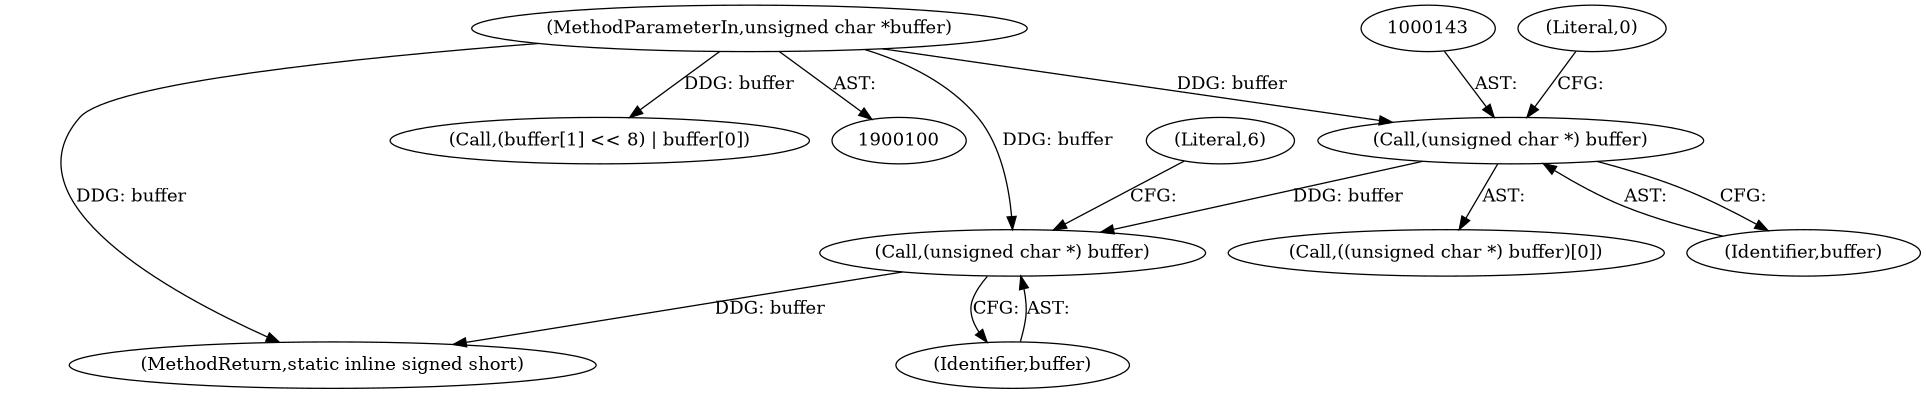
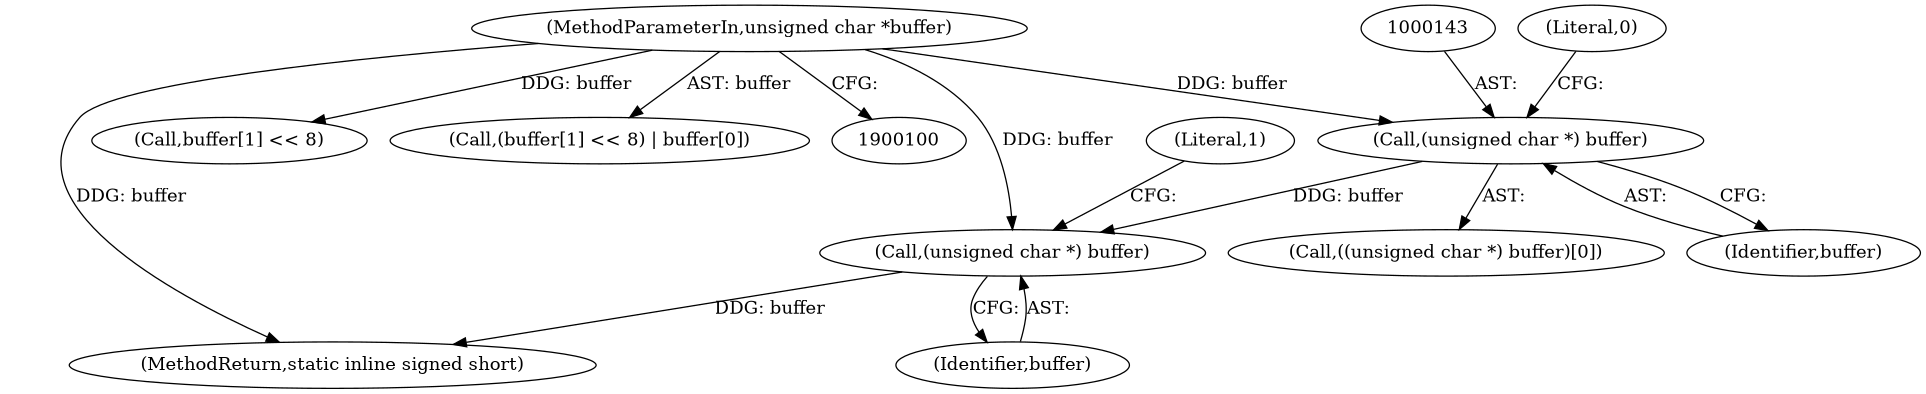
edge "(MethodParameterIn,unsigned char *buffer)" -> "(Call,(buffer[1] << 8) | buffer[0])": label "DDG: buffer" -> "AST: buffer"
edge "(MethodParameterIn,unsigned char *buffer)" -> "1900100": label "AST: " -> "CFG: "
node "(Call,buffer[1] << 8)": added
node "(Literal,6)": label "(Literal,6)" -> "(Literal,1)"
